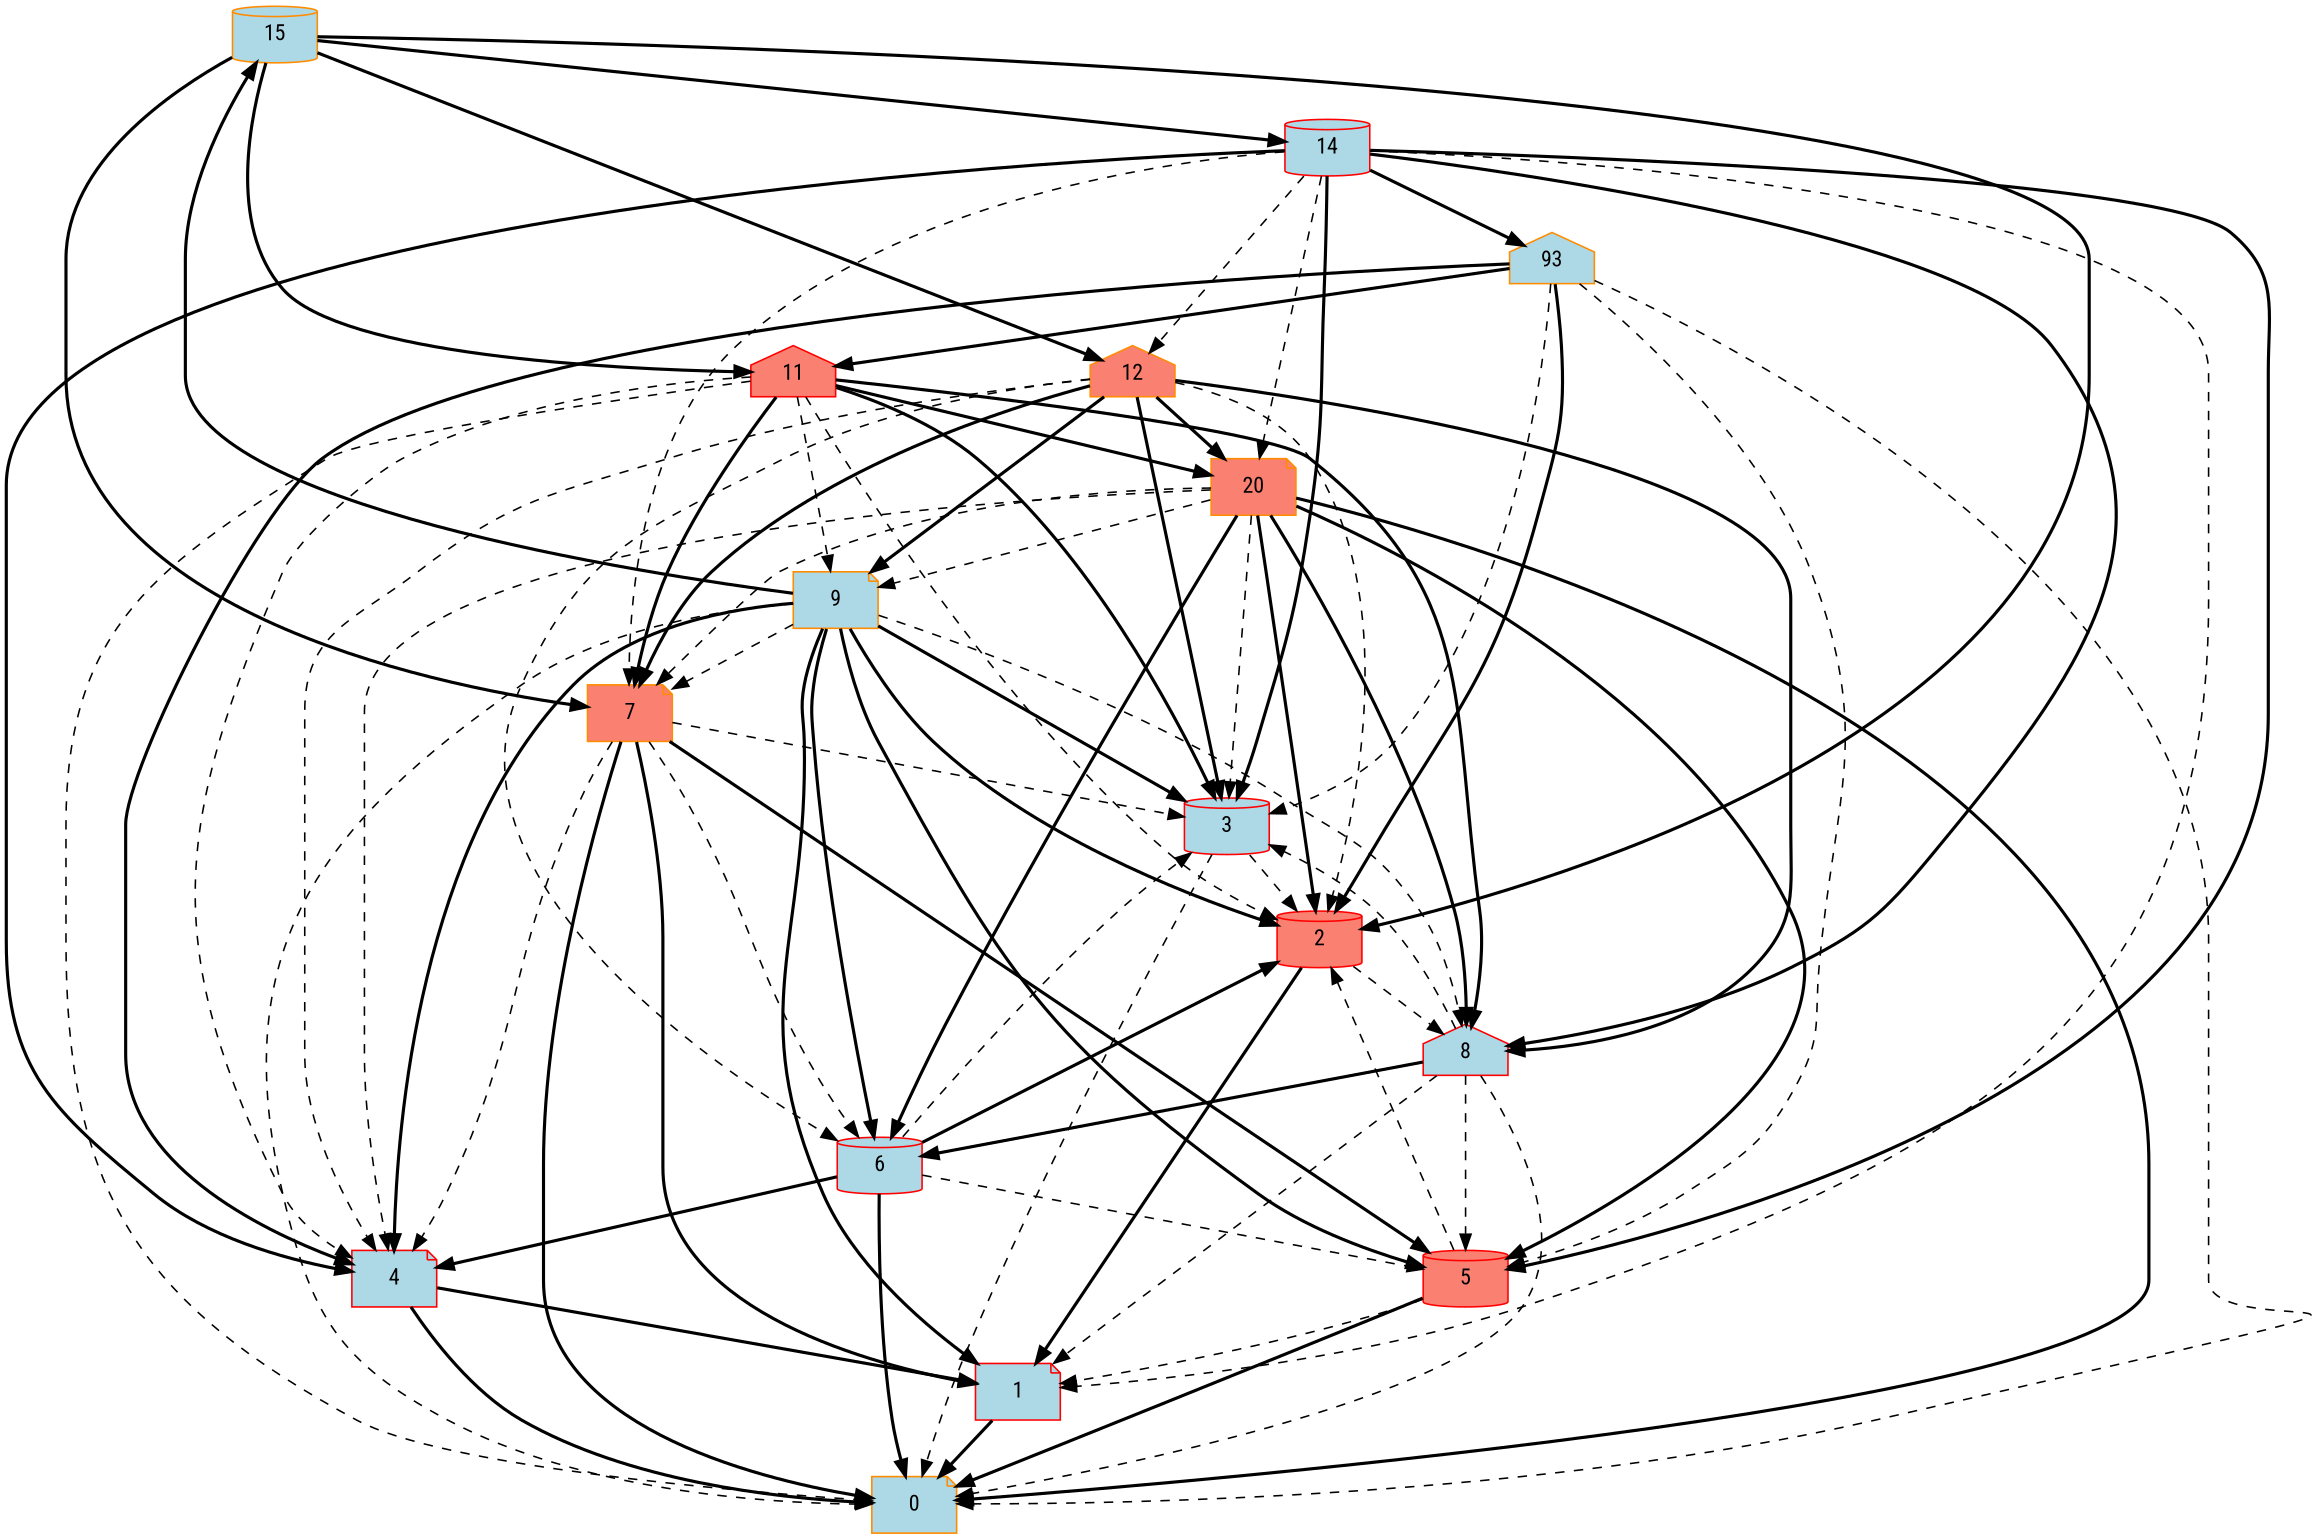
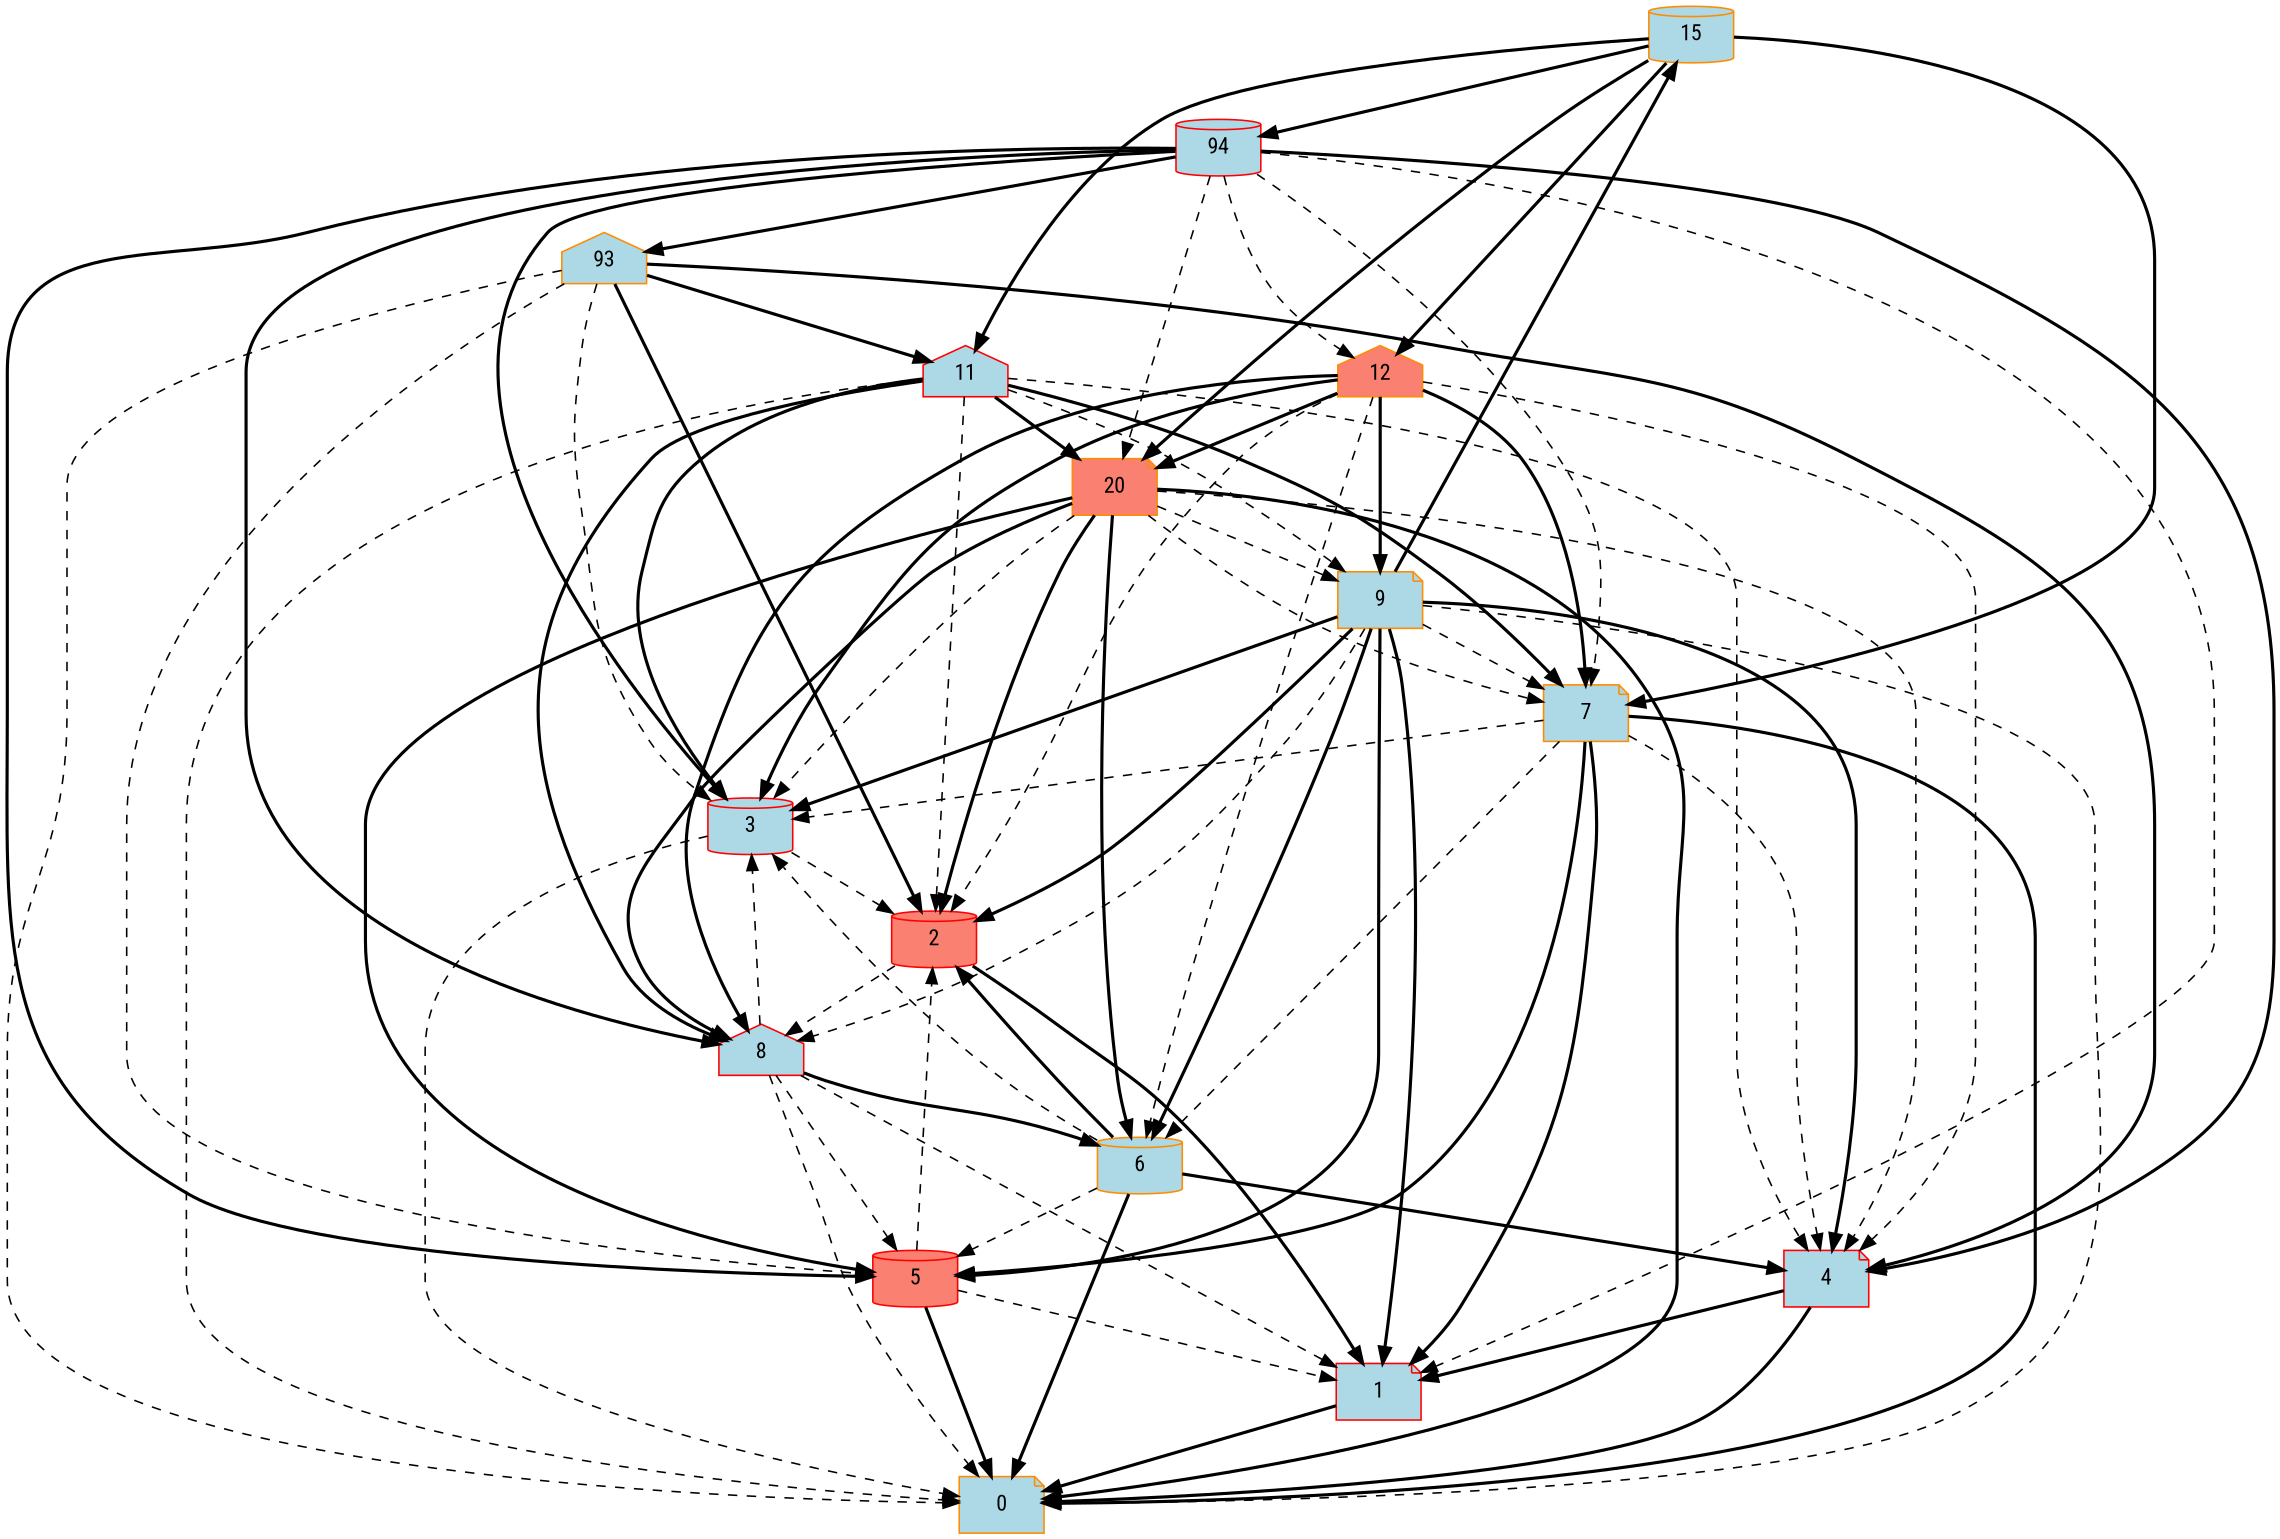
edge "15" -> "2": now "15" -> "20"
node "14": label "14" -> "94"
node "11": fillcolor salmon -> lightblue
node "7": fillcolor salmon -> lightblue
node "6": color red -> darkorange
